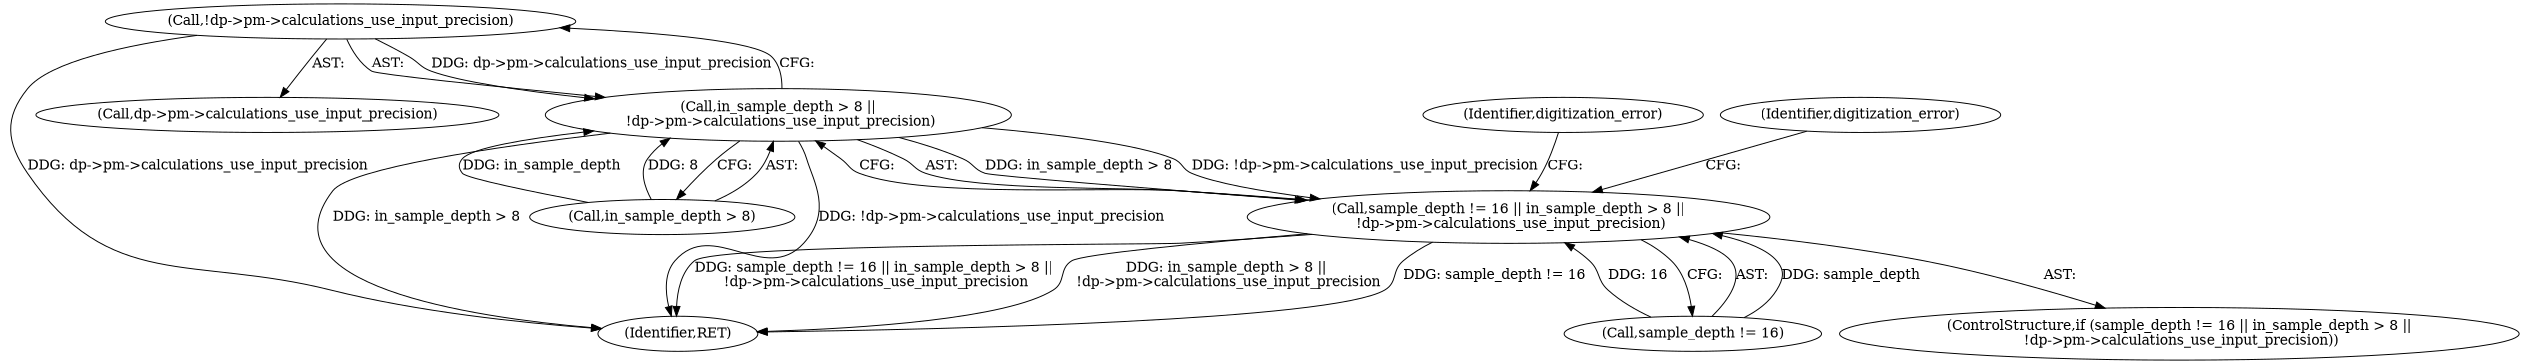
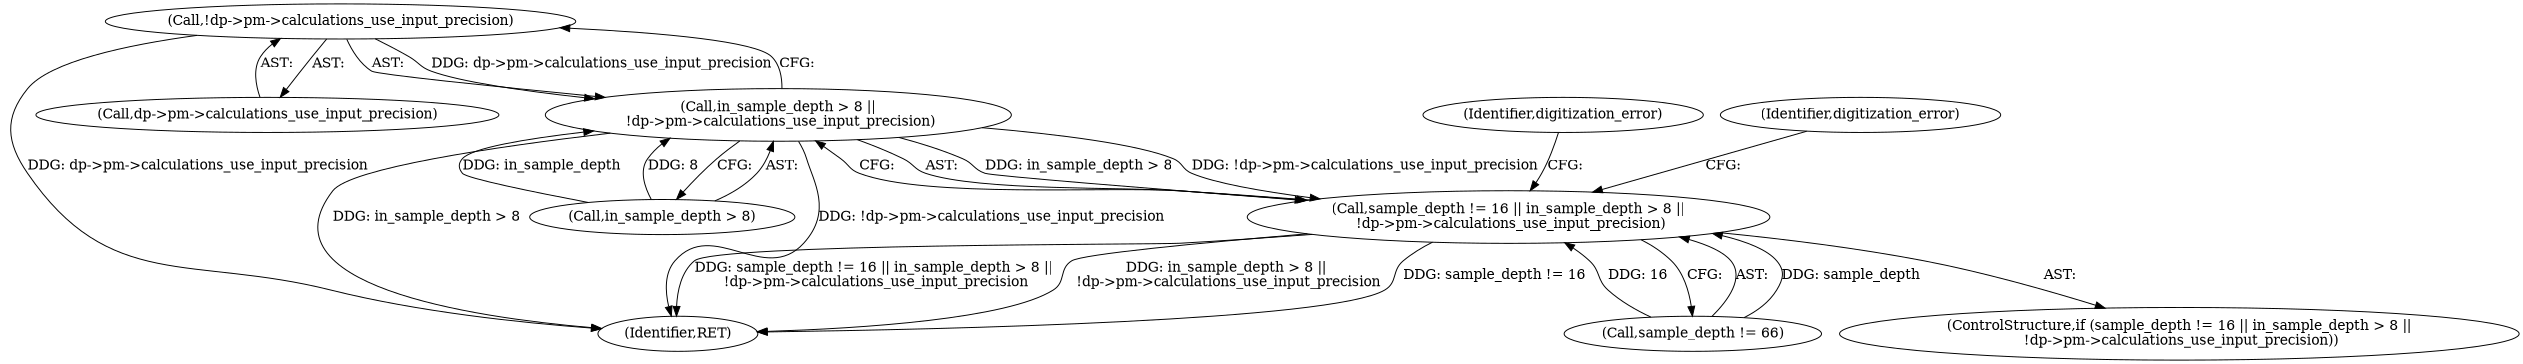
edge "(Call,dp->pm->calculations_use_input_precision)" -> "(Call,!dp->pm->calculations_use_input_precision)": added, label "AST:"
node "(Call,sample_depth != 16)": label "(Call,sample_depth != 16)" -> "(Call,sample_depth != 66)"
